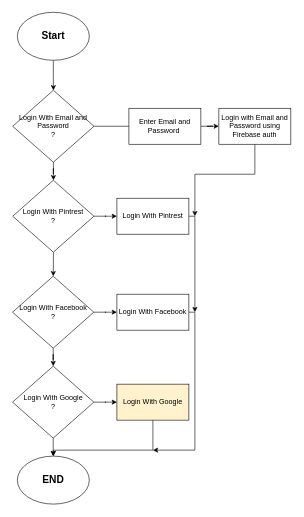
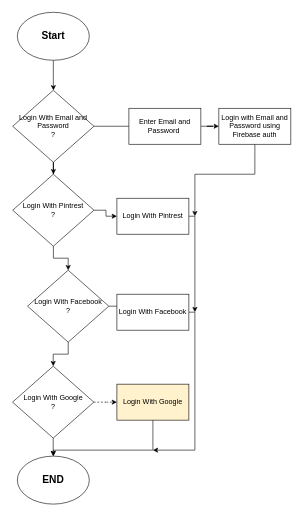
node "Login With Pintrest ?": moved (53, 216) -> (53, 210)
node "Login With Facebook ?": moved (53, 312) -> (68, 306)
edge "Login With Google ?" -> "Login With Google": style solid -> dashed
